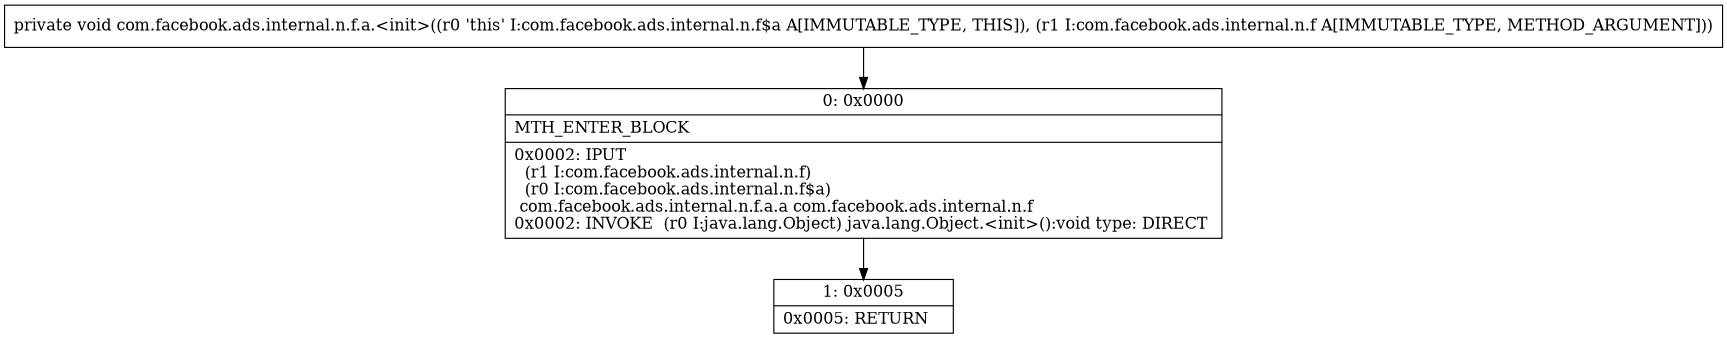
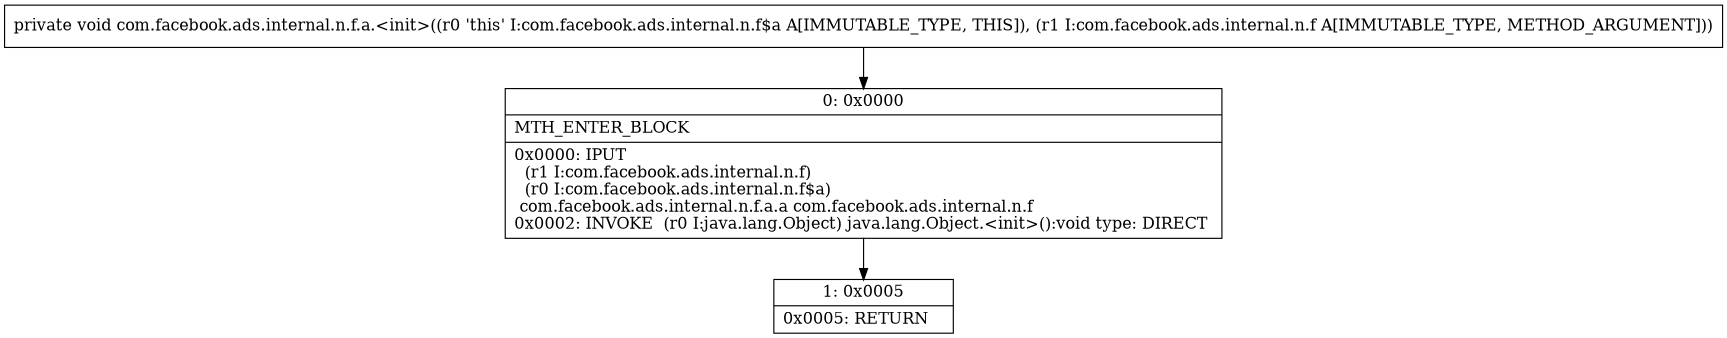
node "0: 0x0000": text "0x0002: IPUT" -> "0x0000: IPUT"
